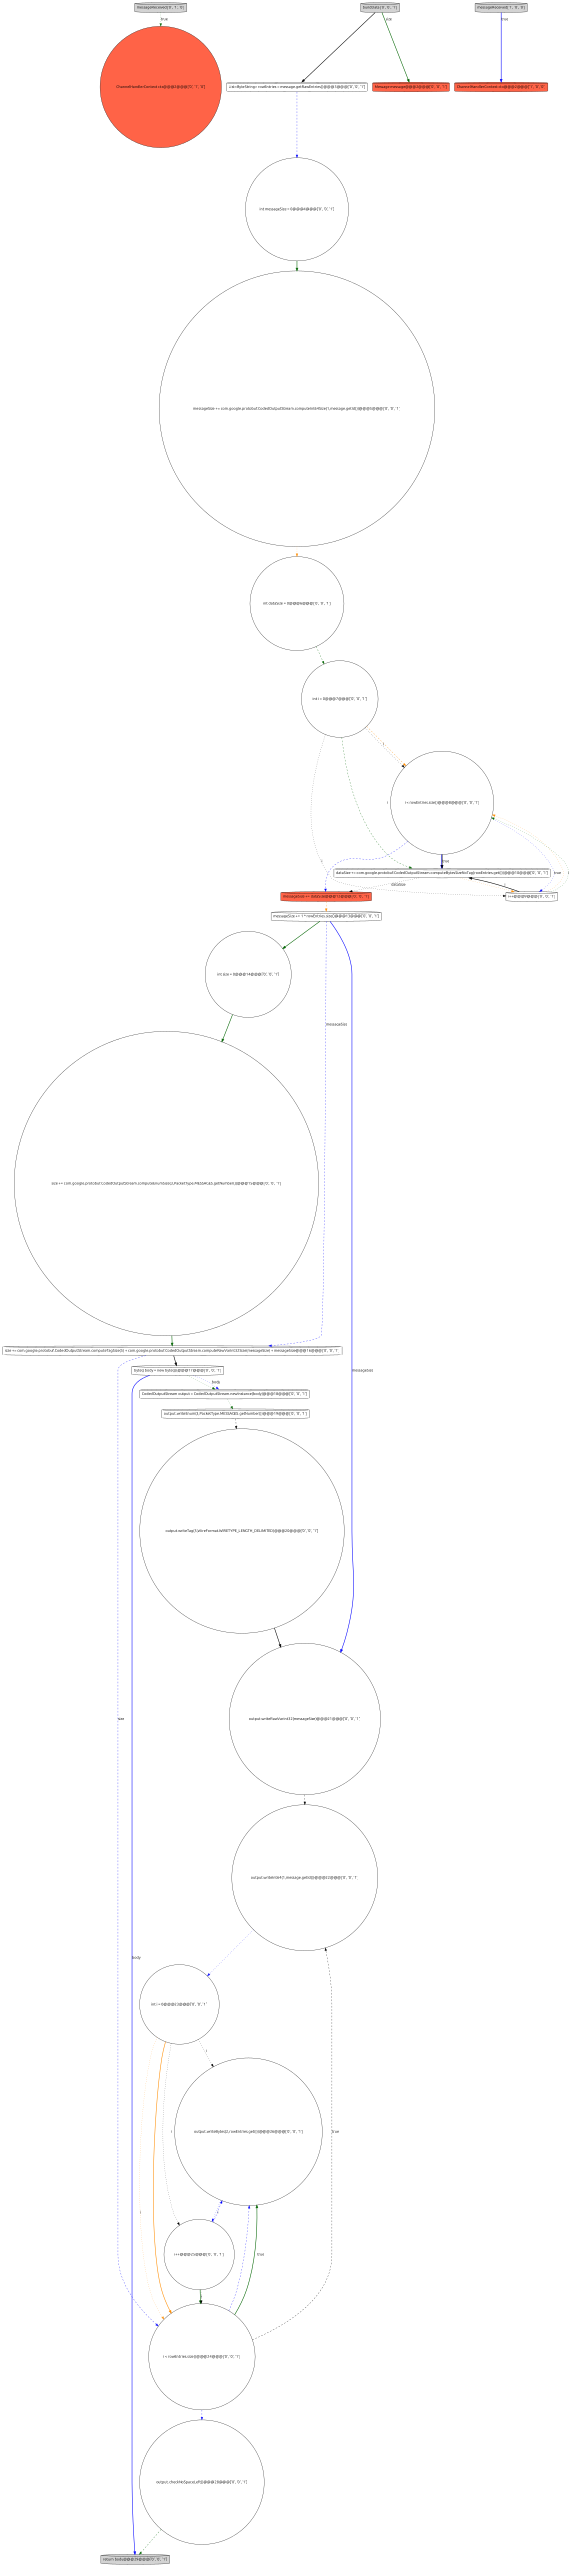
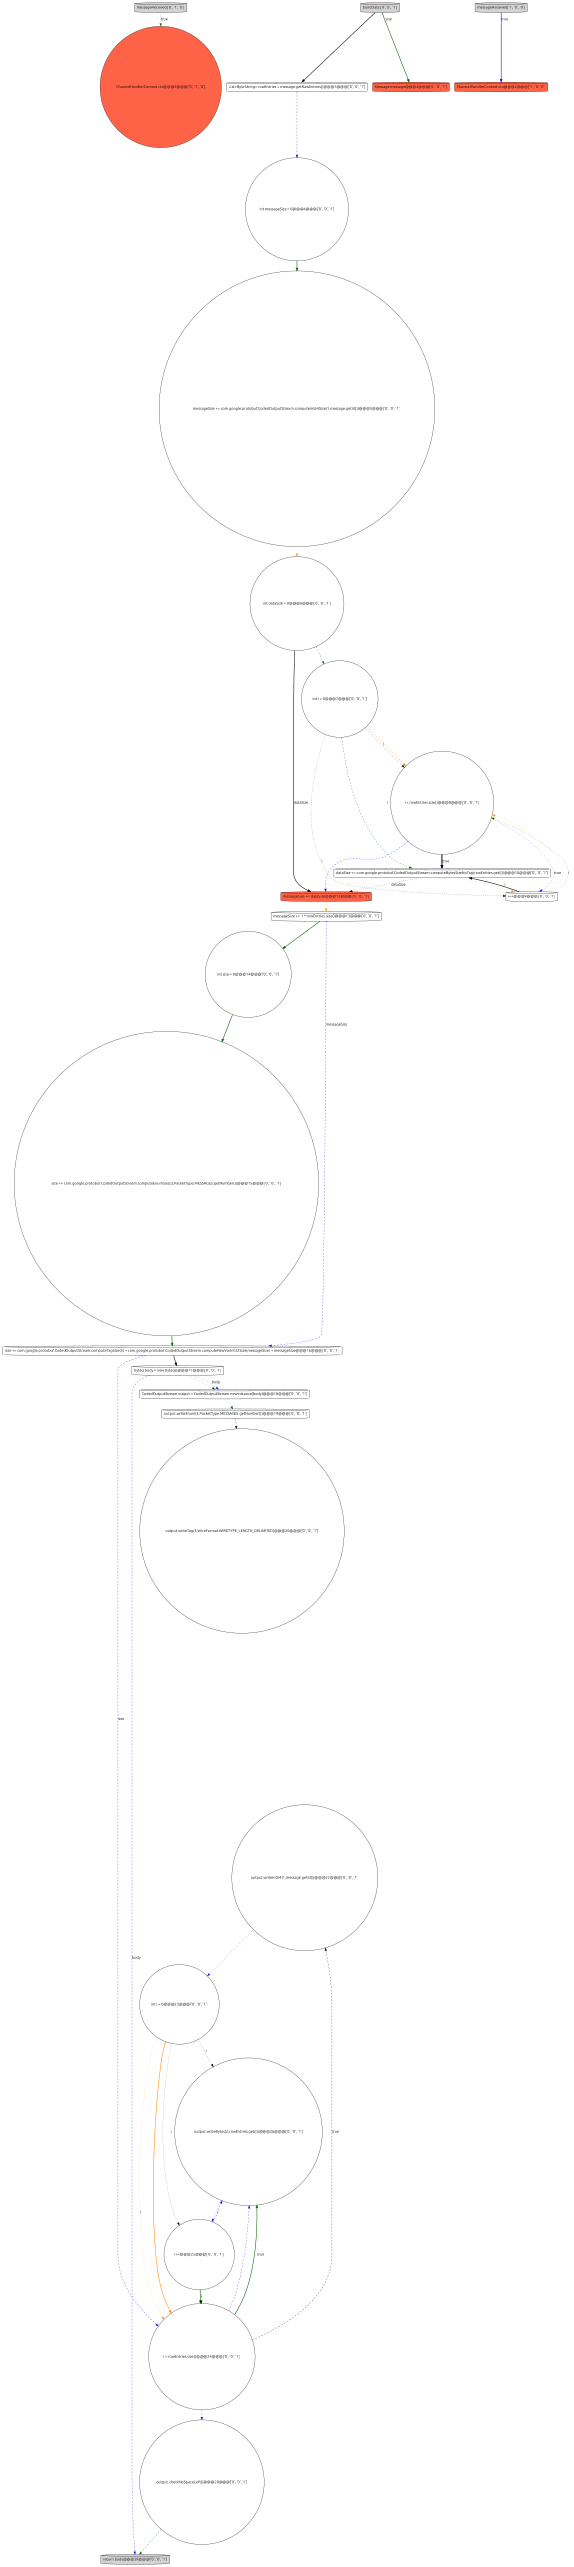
edge "int dataSize = 0@@@6@@@['0', '0', '1']" -> "messageSize += dataSize@@@12@@@['0', '0', '1']": added, label "dataSize"
node "output.writeRawVarint32(messageSize)@@@21@@@['0', '0', '1']": removed
edge "byte(( body = new byte((((@@@17@@@['0', '0', '1']" -> "return body@@@29@@@['0', '0', '1']": style bold -> dashed
